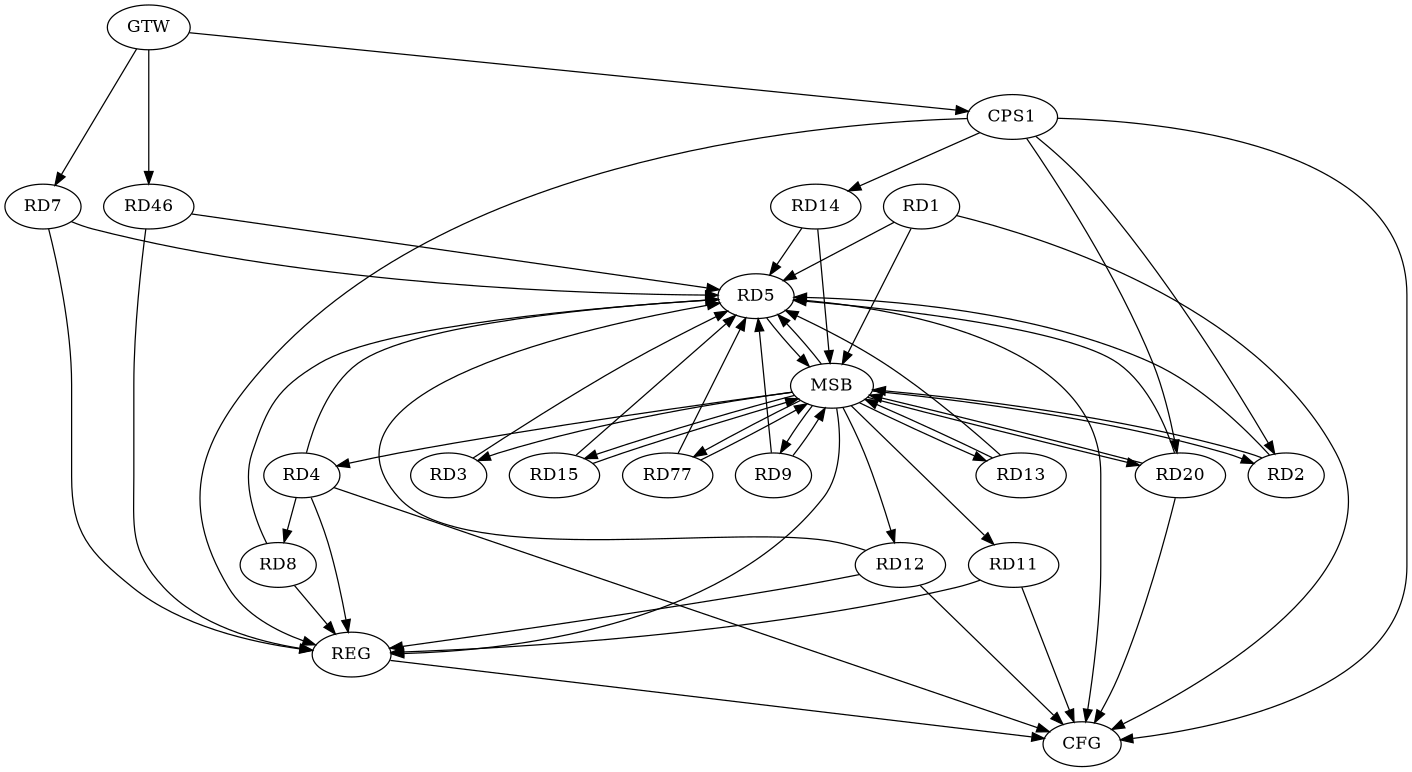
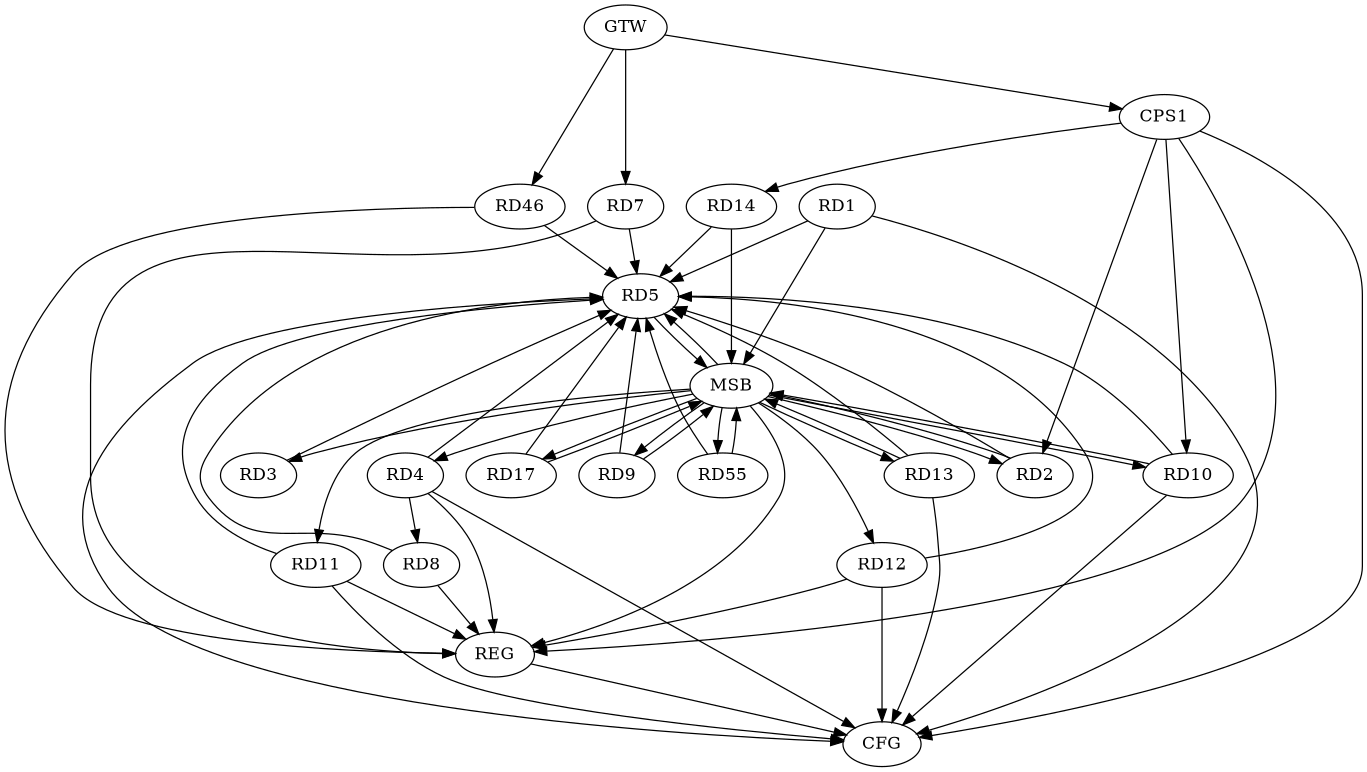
edge "RD11" -> "RD5": added
node "RD15": label "RD15" -> "RD55"
node "RD77": label "RD77" -> "RD17"
node "RD20": label "RD20" -> "RD10"
edge "RD13" -> "CFG": added
